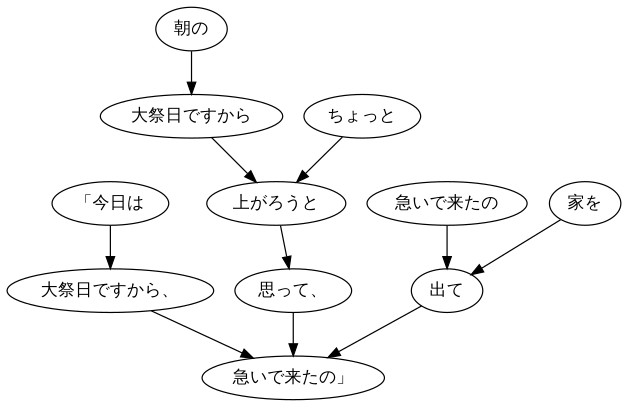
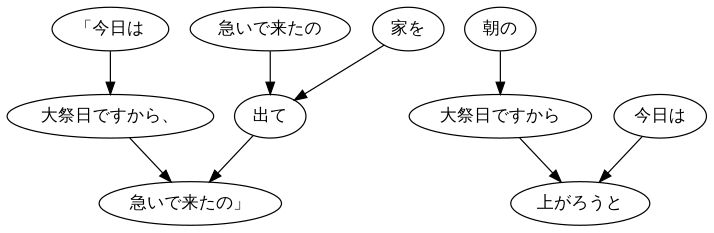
node "ちょっと": label "ちょっと" -> "今日は"
node "思って、": removed
